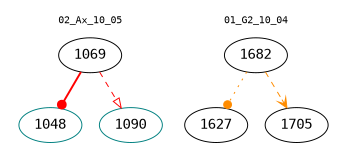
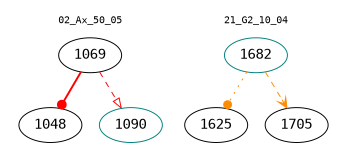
cluster "02_Ax_10_05": label "02_Ax_10_05" -> "02_Ax_50_05"
cluster "01_G2_10_04": label "01_G2_10_04" -> "21_G2_10_04"
node "1682": color black -> teal
node "1048": color teal -> black
node "1627": label "1627" -> "1625"
